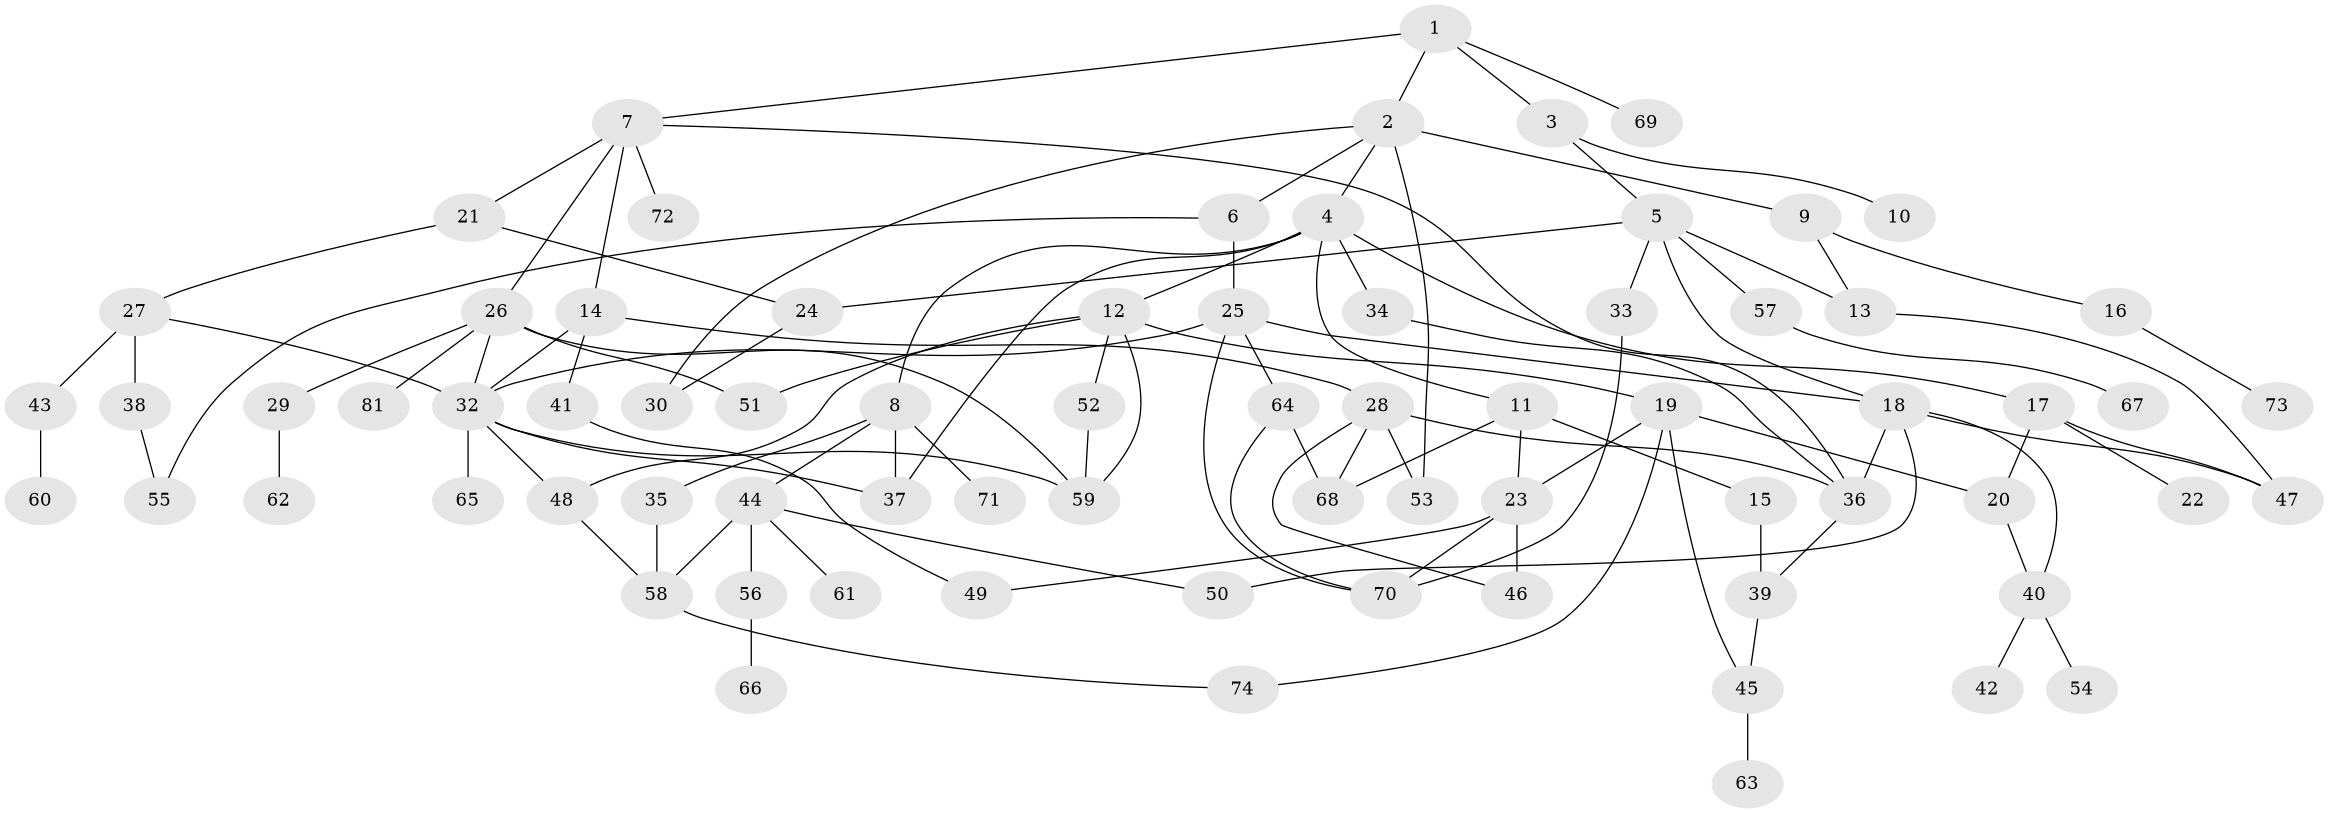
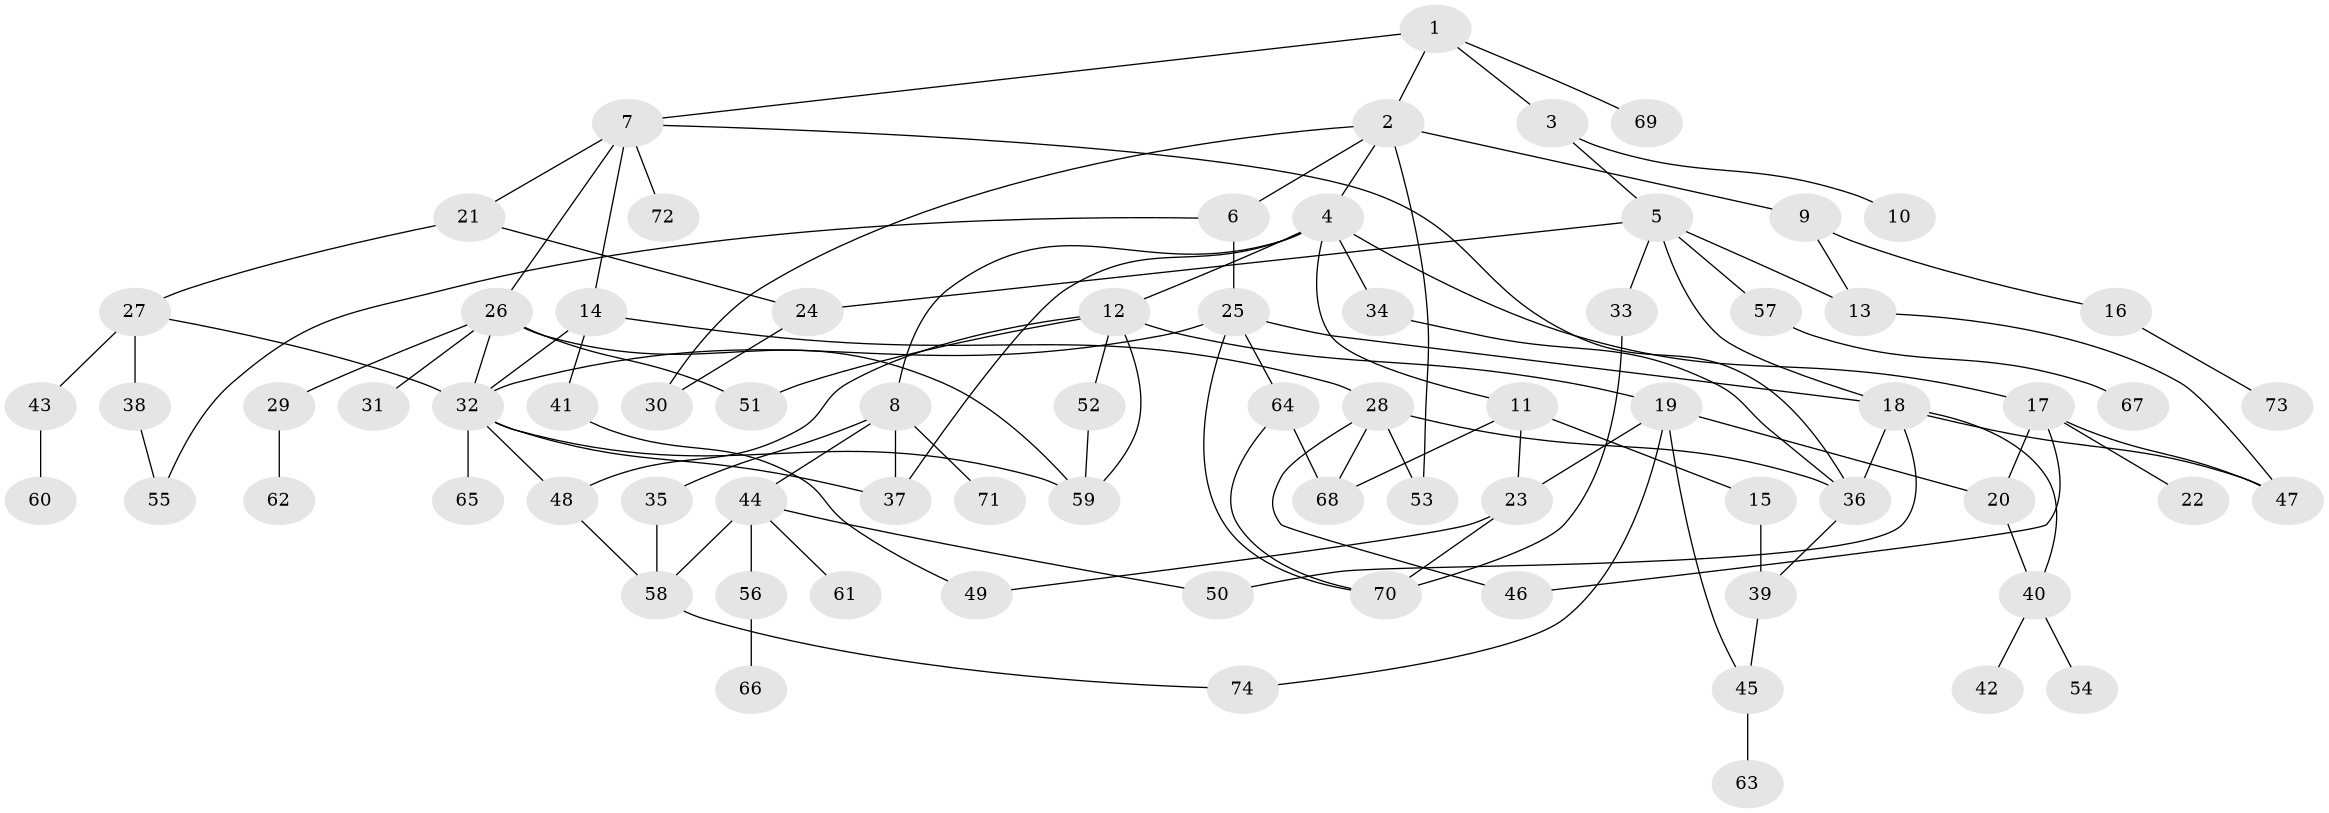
node "81": label "81" -> "31"
edge "23" -- "46": now "17" -- "46"
